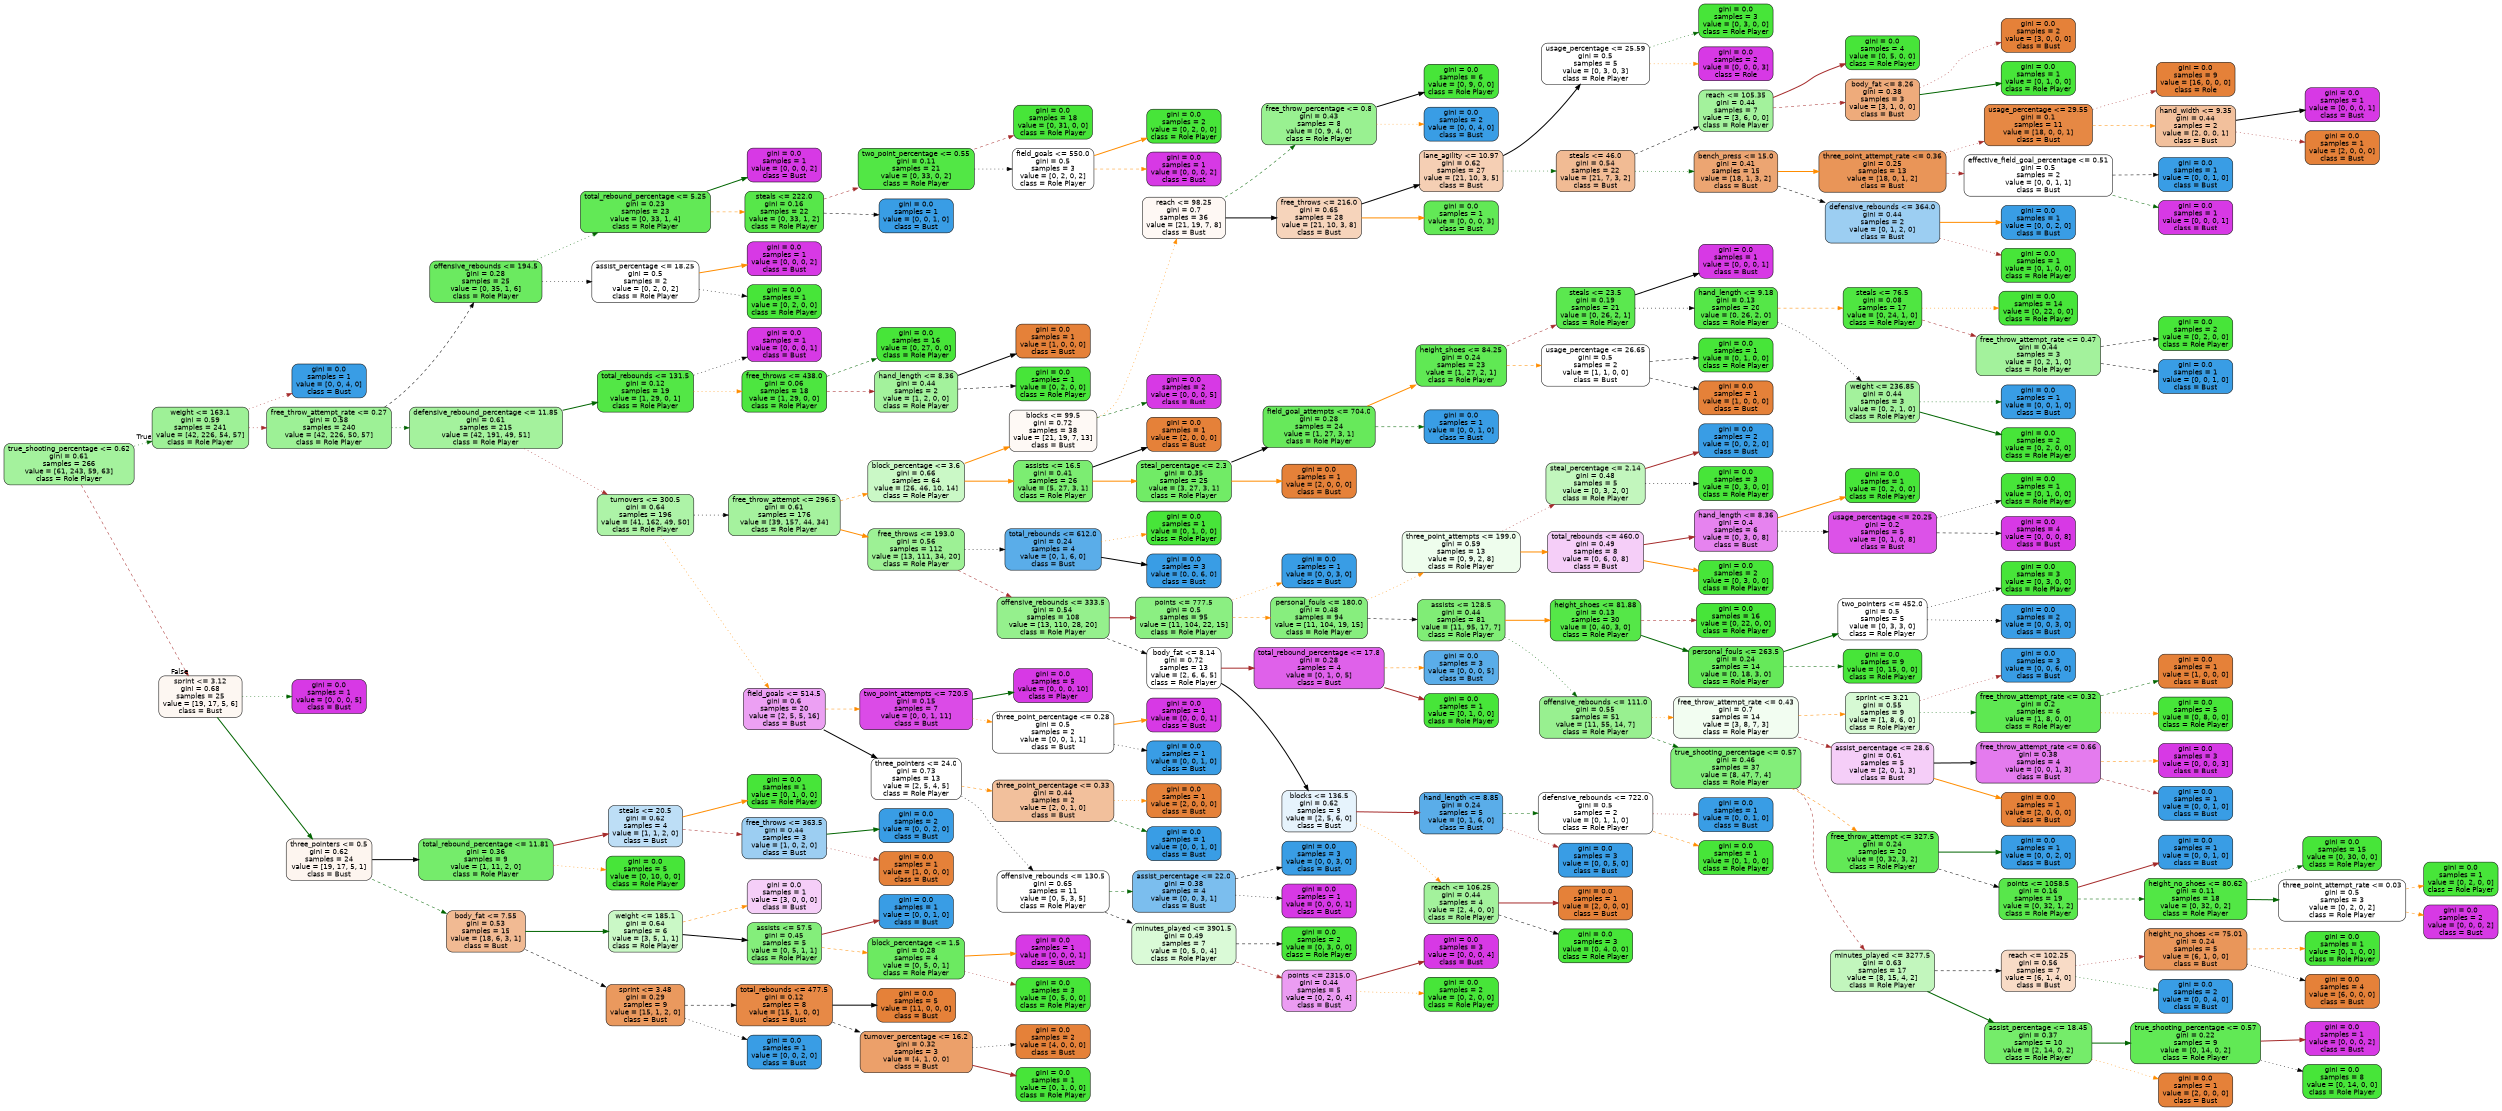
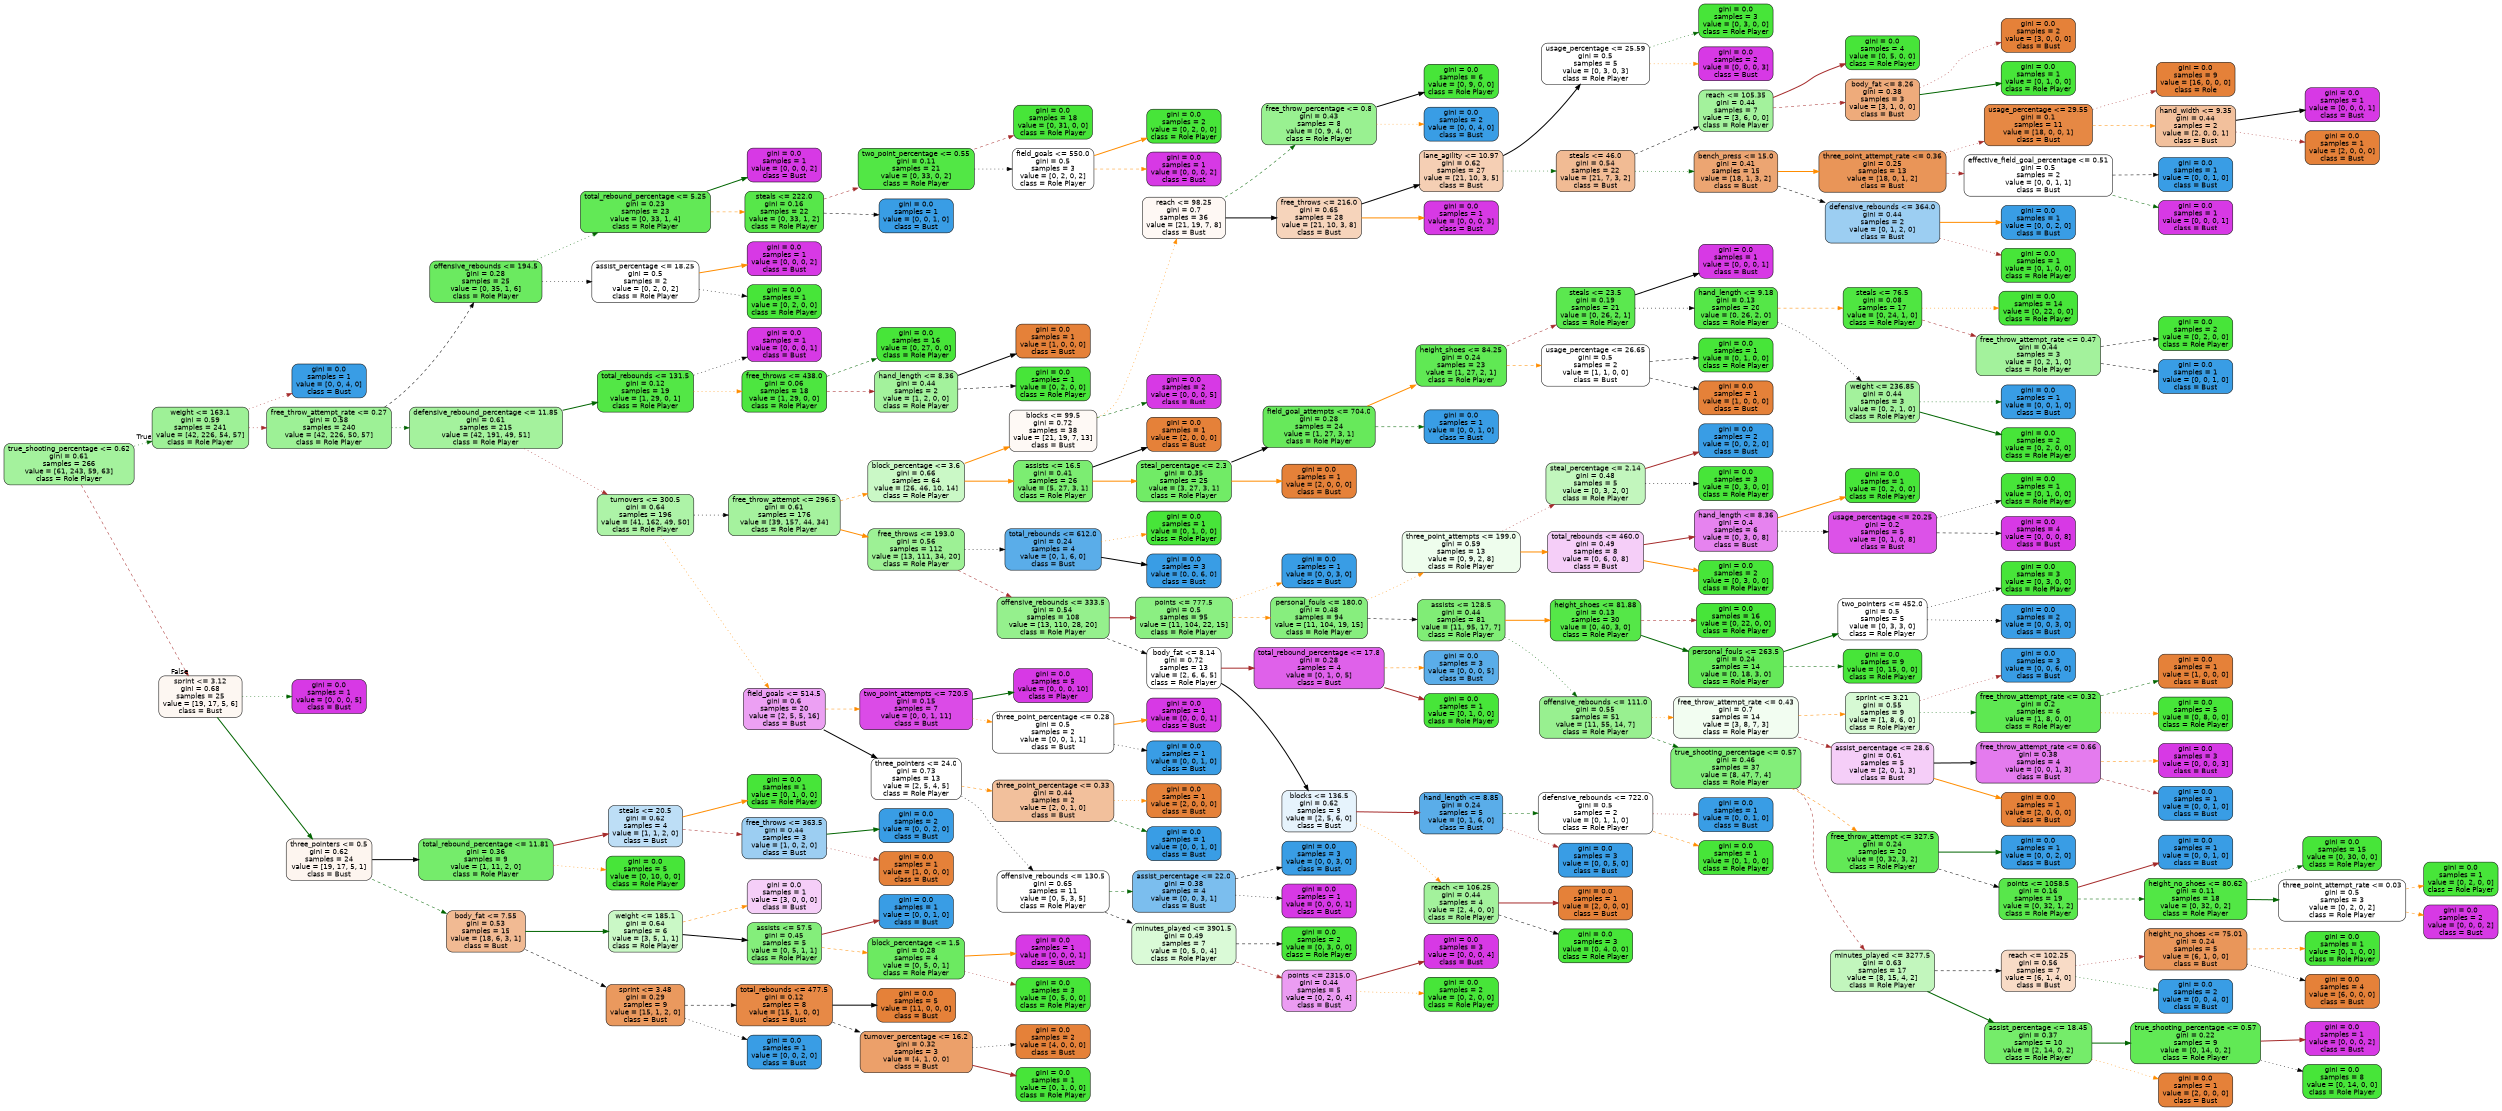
node "gini = 0.0 samples = 2 value = [0, 0, 0, 3] class = Role": label "gini = 0.0 samples = 2 value = [0, 0, 0, 3] class = Role" -> "gini = 0.0 samples = 2 value = [0, 0, 0, 3] class = Bust"
node "gini = 0.0 samples = 1 value = [0, 0, 0, 3] class = Bust": fillcolor #62e956 -> #d739e5
